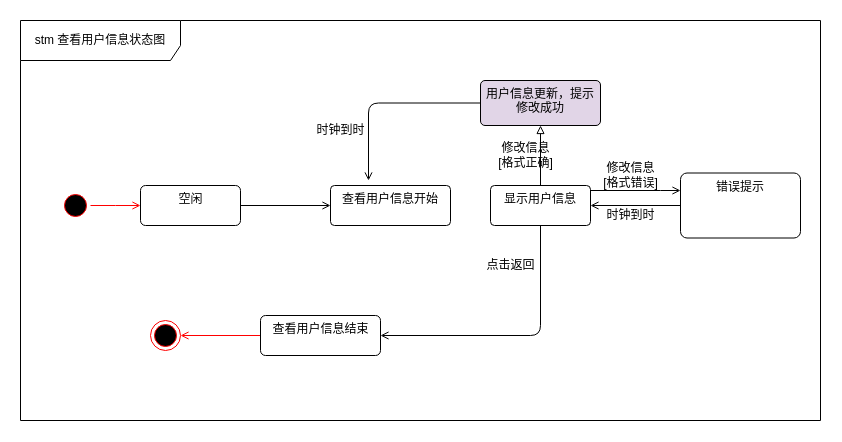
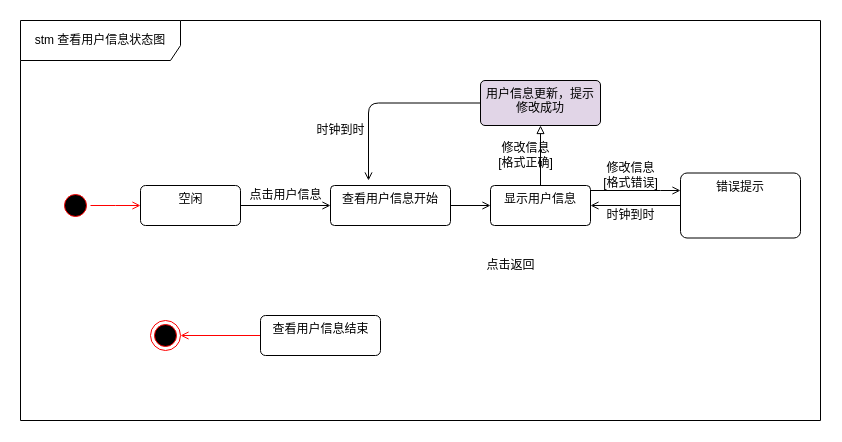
node "点击用户信息": added
edge "查看用户信息开始" -> "显示用户信息": added
edge "显示用户信息" -> "查看用户信息结束": removed
